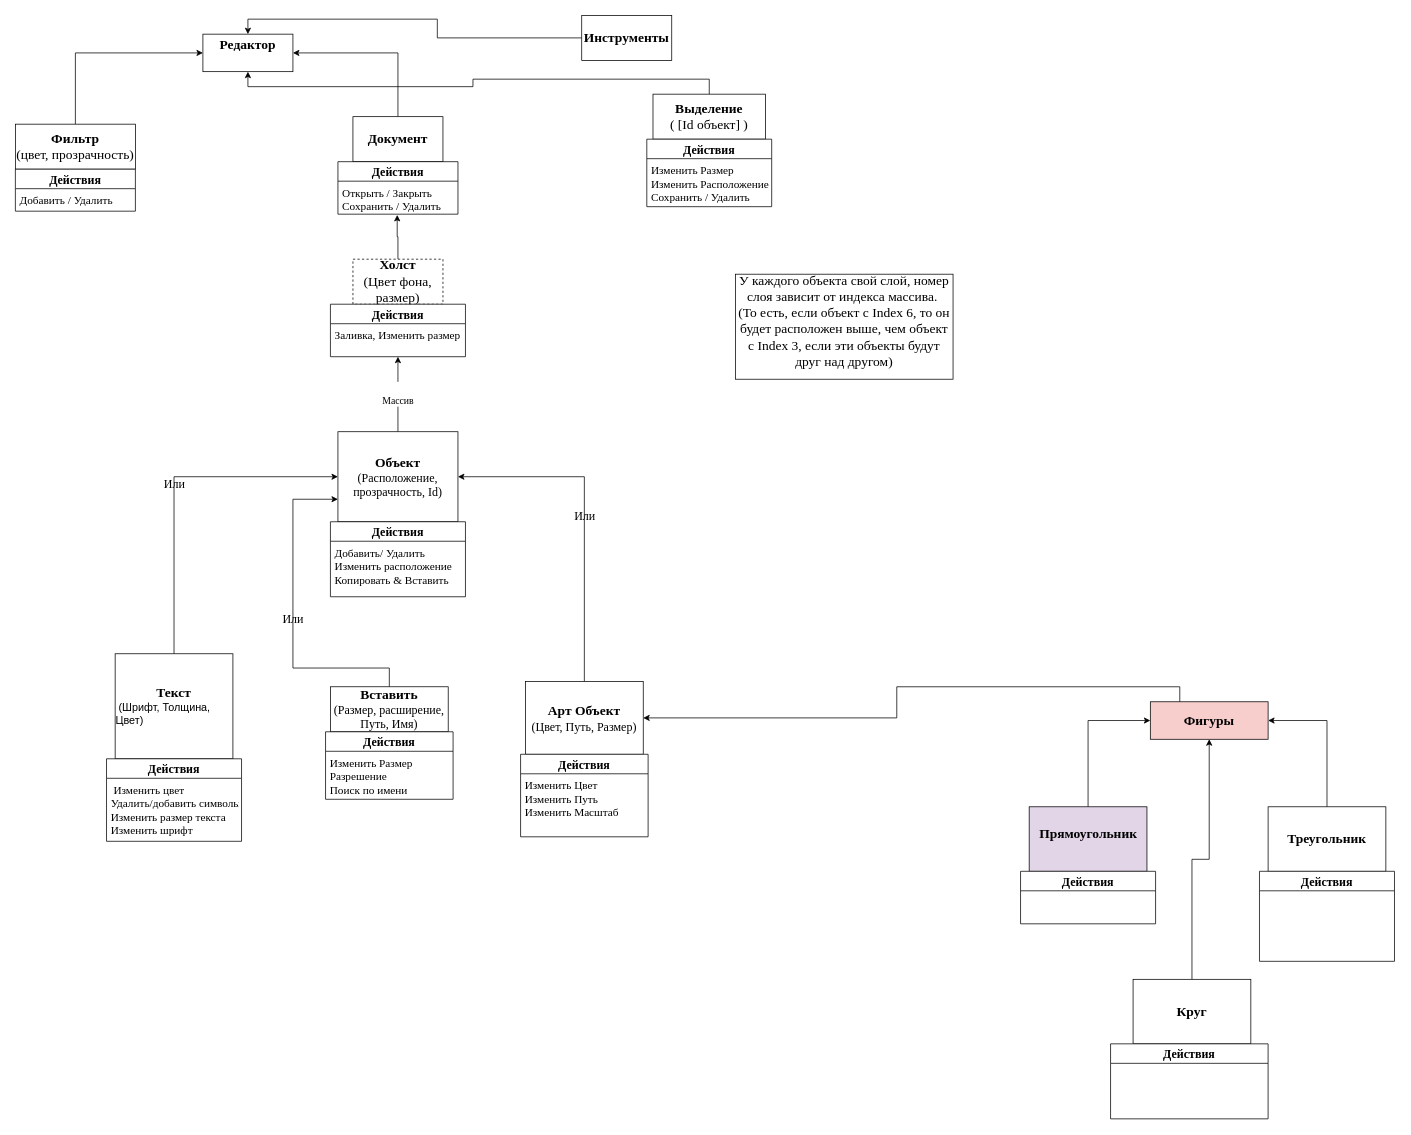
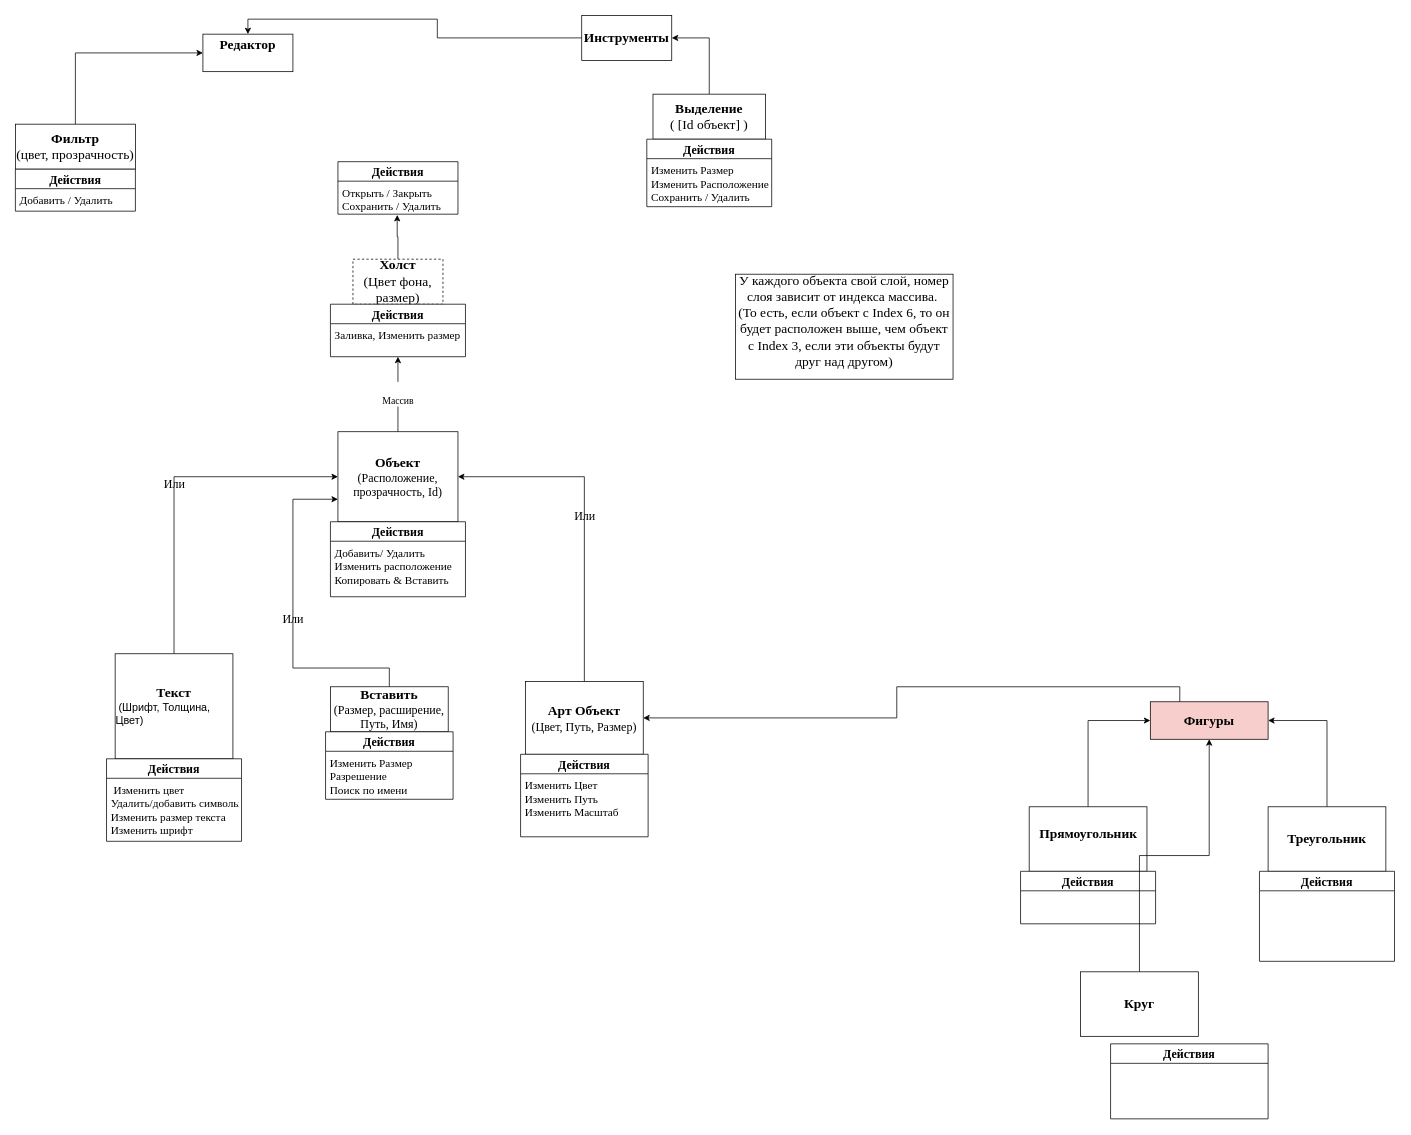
edge "Документ" -> "Редактор": removed
edge "Выделение ( [Id объект] )" -> "Редактор": now "Выделение ( [Id объект] )" -> "Инструменты"
node "Документ": removed
node "Прямоугольник": fillcolor #e1d5e7 -> #ffffff
node "Круг": moved (1192, 1011) -> (1139, 1004)
